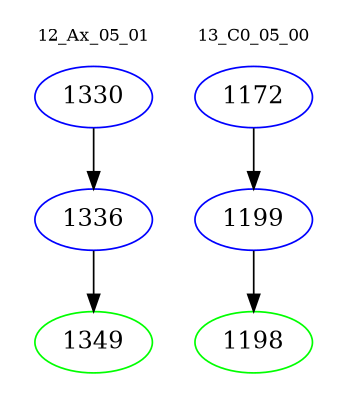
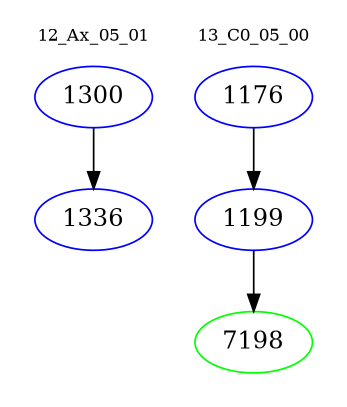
node "1330": label "1330" -> "1300"
node "1172": label "1172" -> "1176"
node "1349": removed
node "1198": label "1198" -> "7198"
